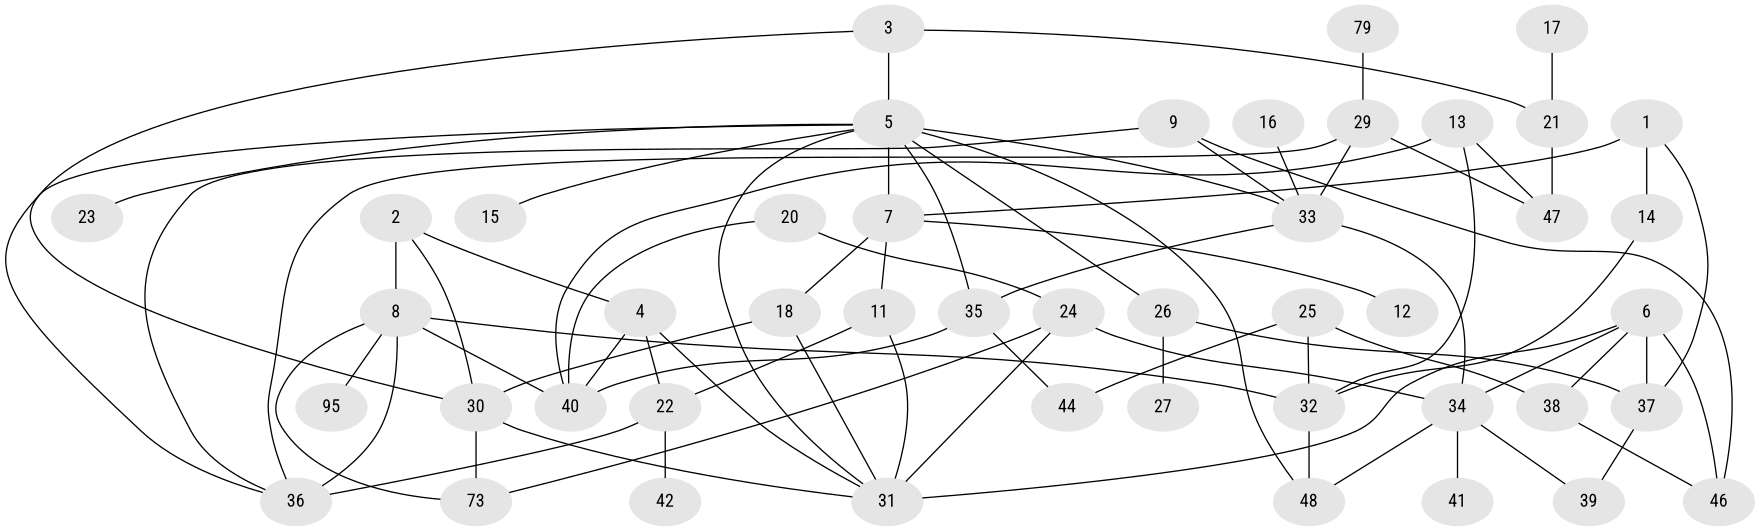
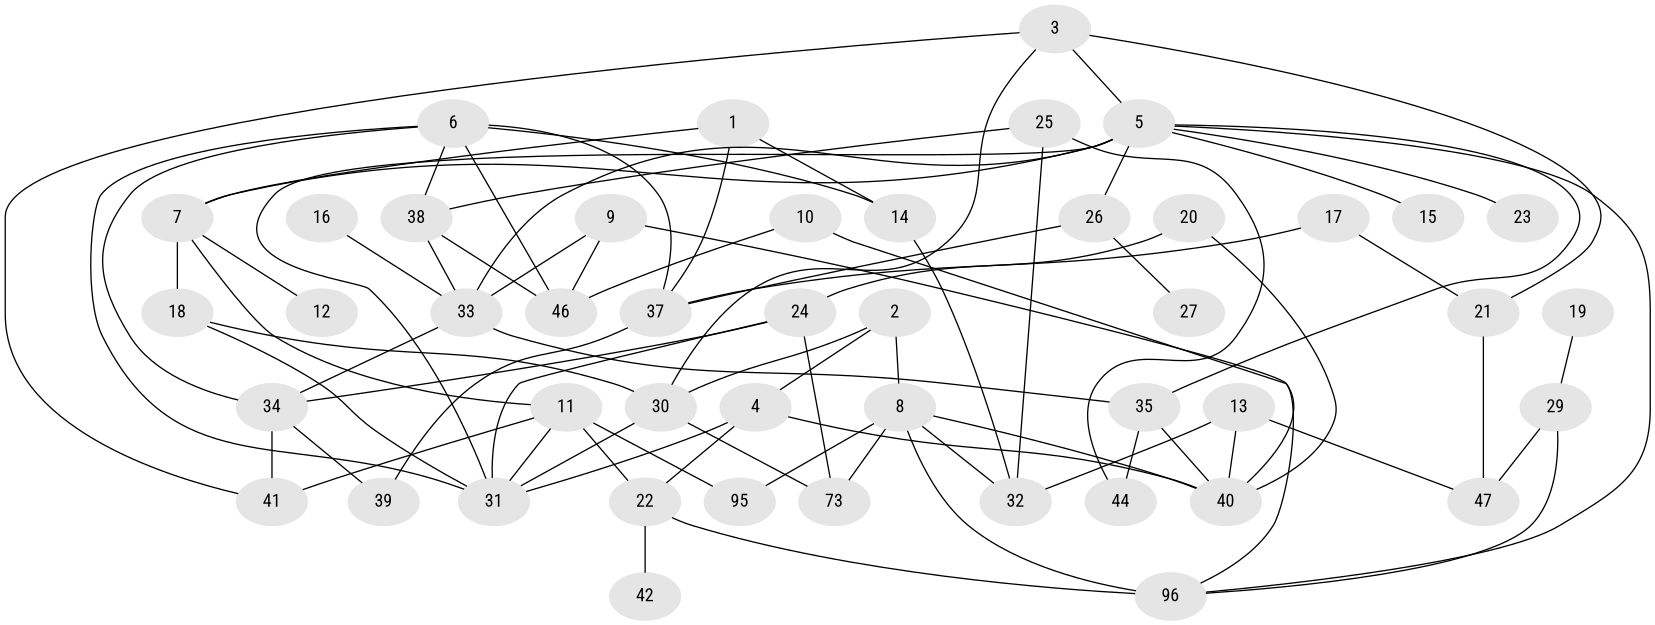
node "79": label "79" -> "19"
edge "3" -- "41": added
edge "6" -- "14": added
edge "29" -- "33": now "38" -- "33"
node "10": added
edge "17" -- "37": added
edge "11" -- "41": added
edge "11" -- "95": added
node "36": label "36" -> "96"
node "48": removed
